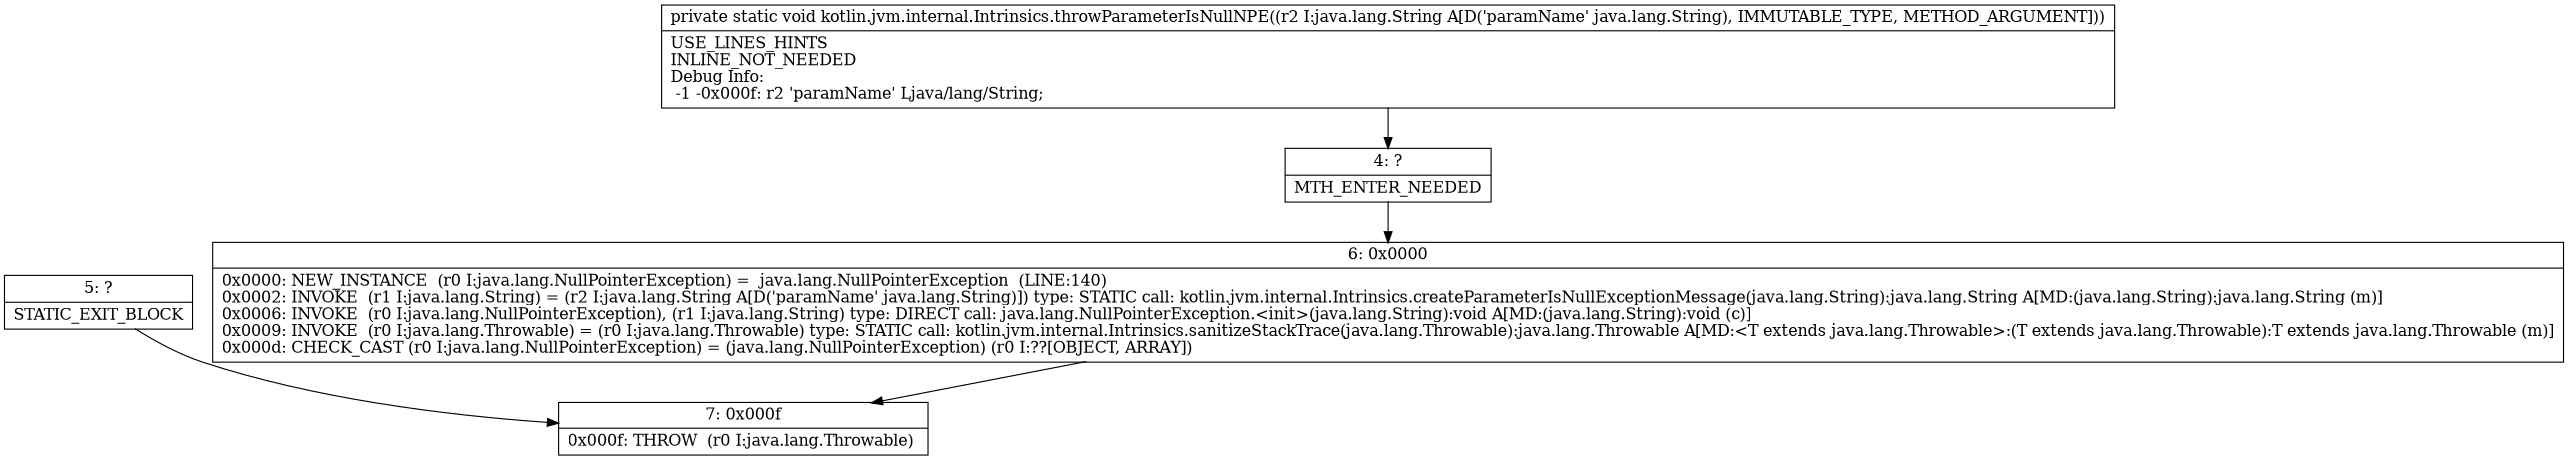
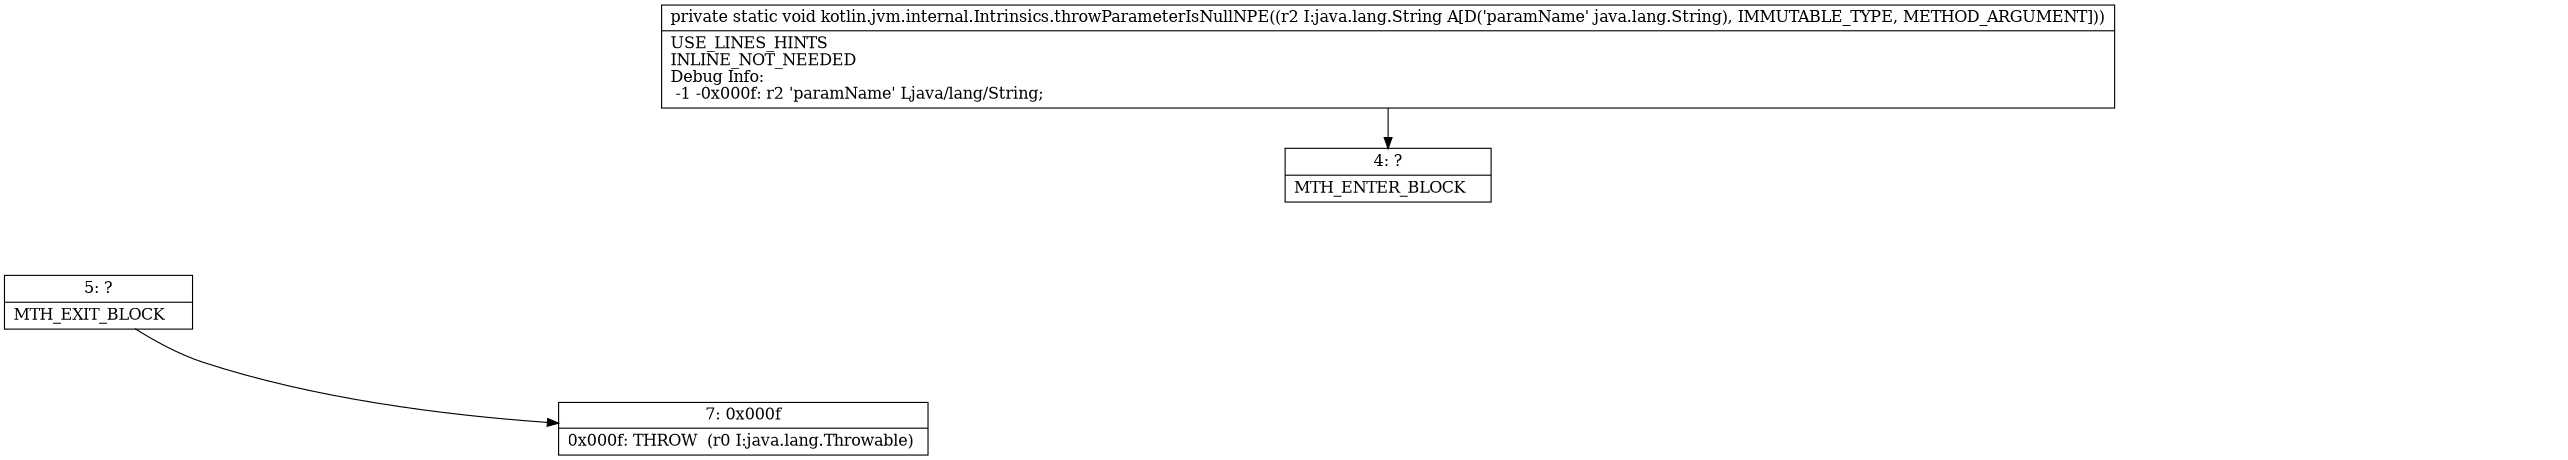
node "4: ?": text "MTH_ENTER_NEEDED" -> "MTH_ENTER_BLOCK"
node "6: 0x0000": removed
node "5: ?": text "STATIC_EXIT_BLOCK" -> "MTH_EXIT_BLOCK"
